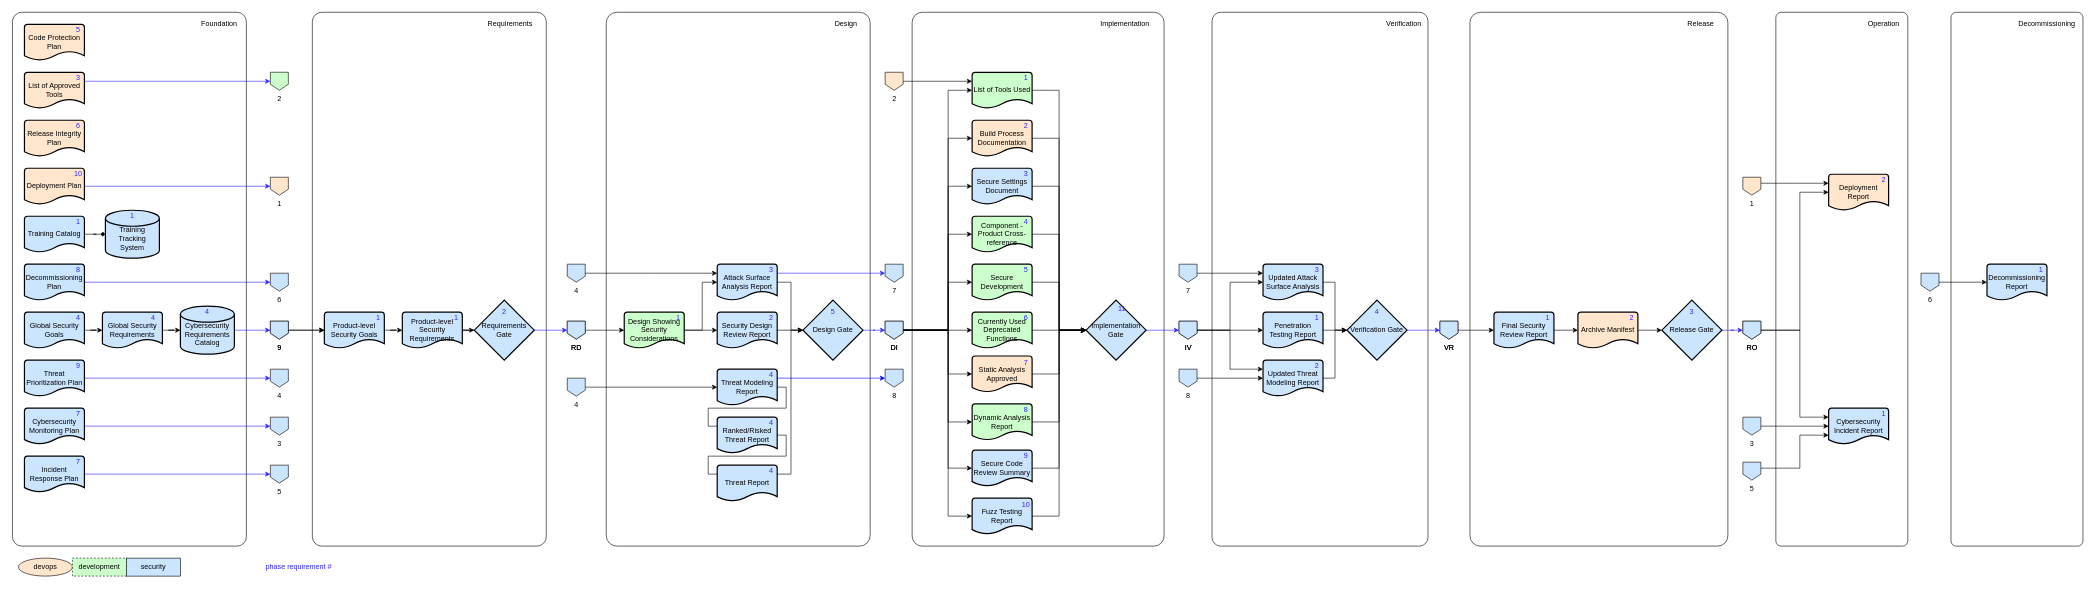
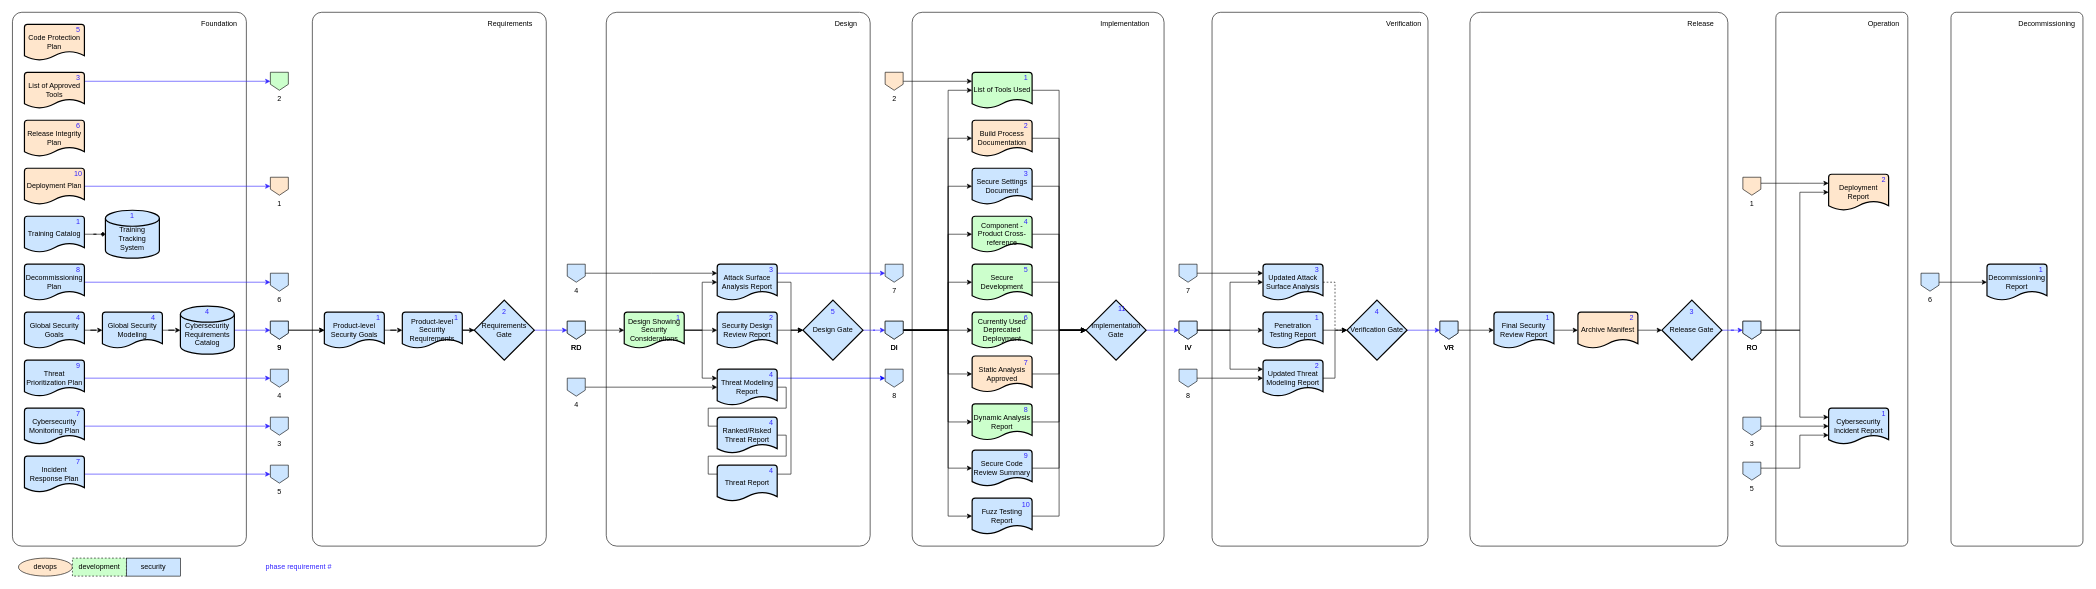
edge "Updated Attack Surface Analysis" -> "Verification Gate": style solid -> dashed
node "Global Security Requirements": label "Global Security Requirements" -> "Global Security Modeling"
node "Currently Used Deprecated Functions": label "Currently Used Deprecated Functions" -> "Currently Used Deprecated Deployment"
edge "Design Showing Security Considerations" -> "Threat Modeling Report": added
